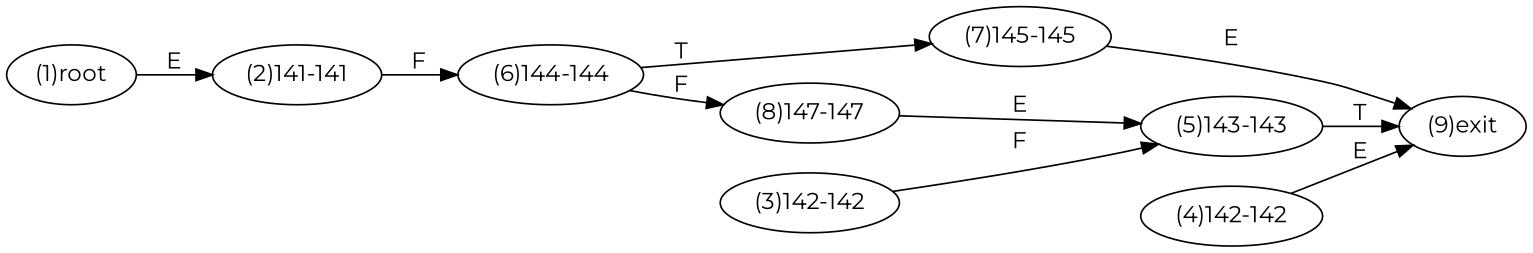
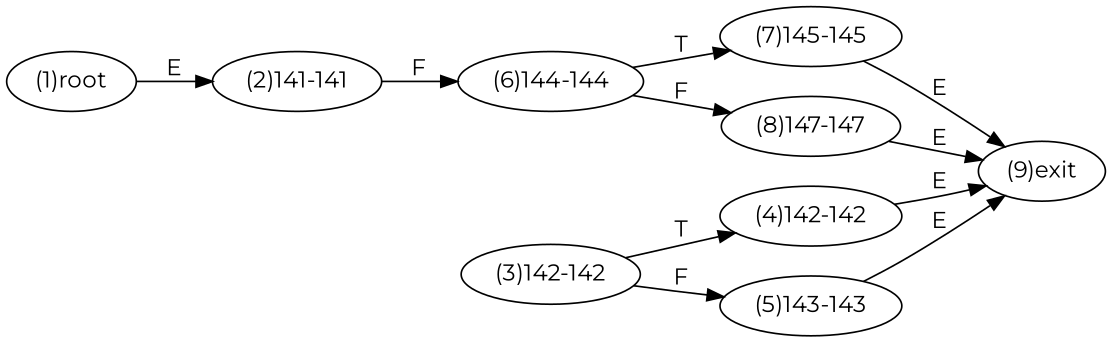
edge "(5)143-143" -> "(9)exit": label "T" -> "E"
edge "(8)147-147" -> "(5)143-143": now "(8)147-147" -> "(9)exit"
edge "(3)142-142" -> "(4)142-142": added, label "T"
